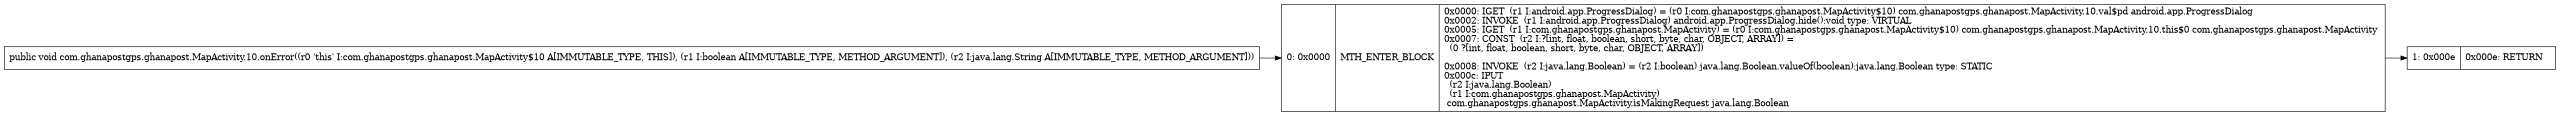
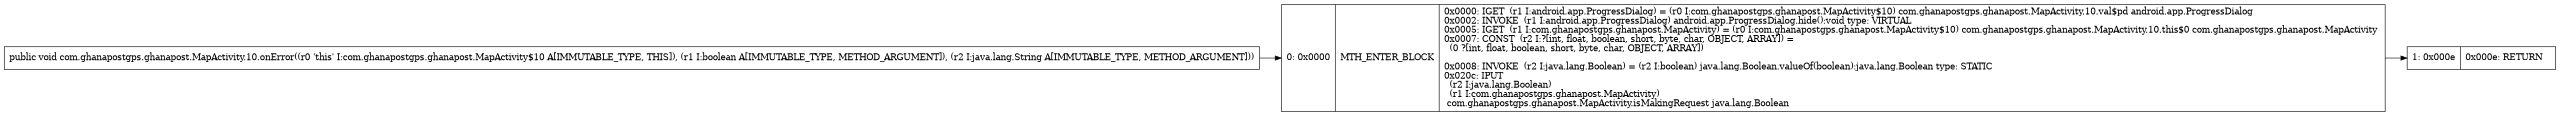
node "0: 0x0000": text "0x000c: IPUT" -> "0x020c: IPUT"
